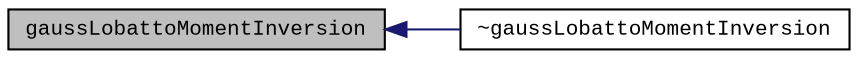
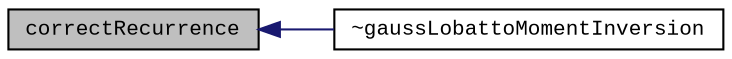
node "gaussLobattoMomentInversion": label "gaussLobattoMomentInversion" -> "correctRecurrence"
